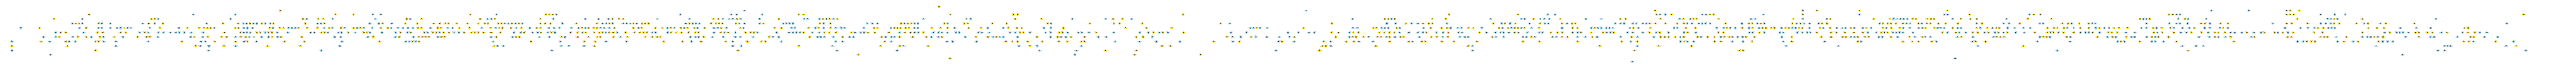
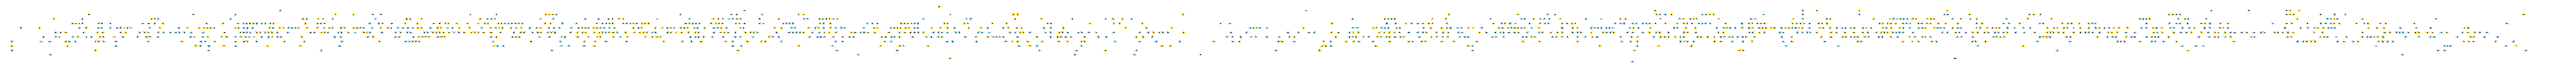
node "xvq": removed
